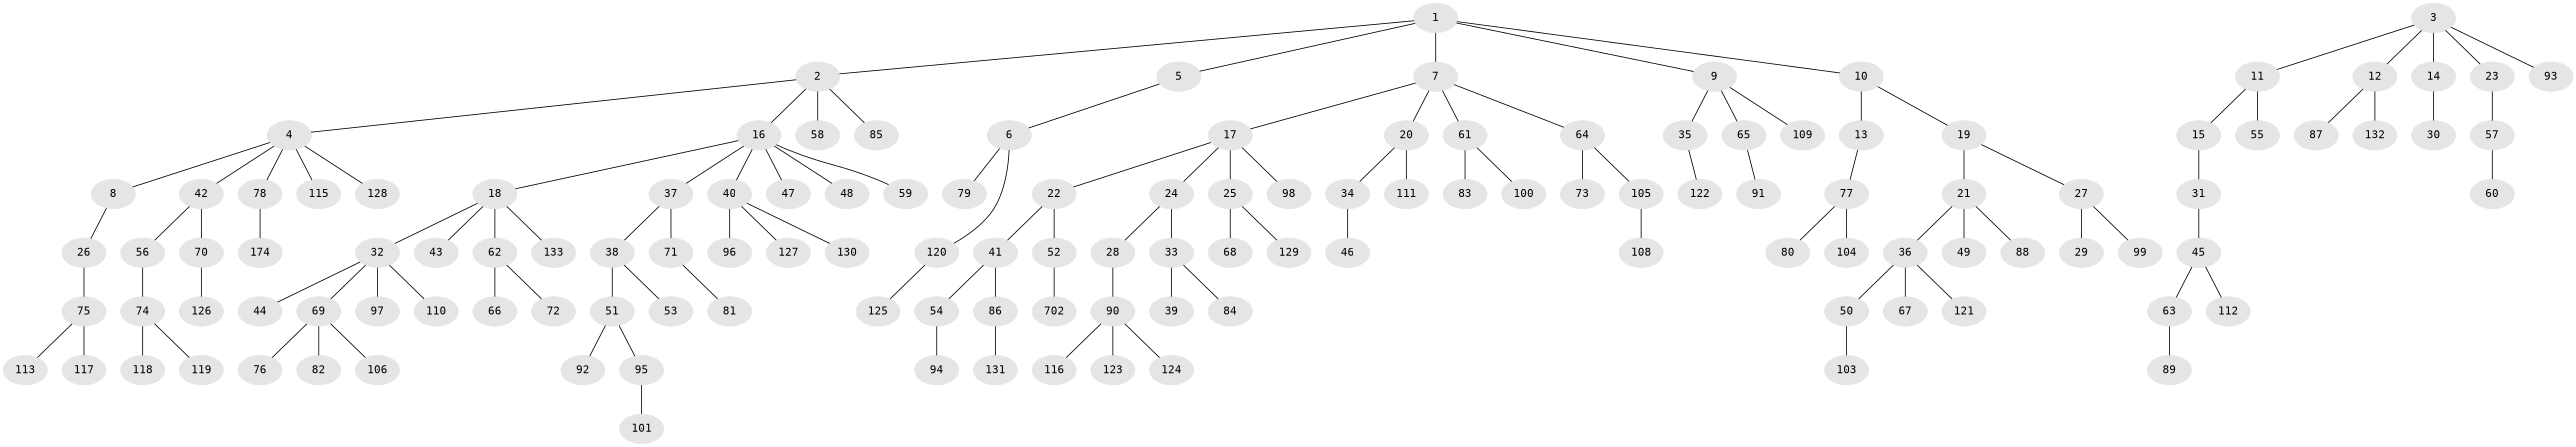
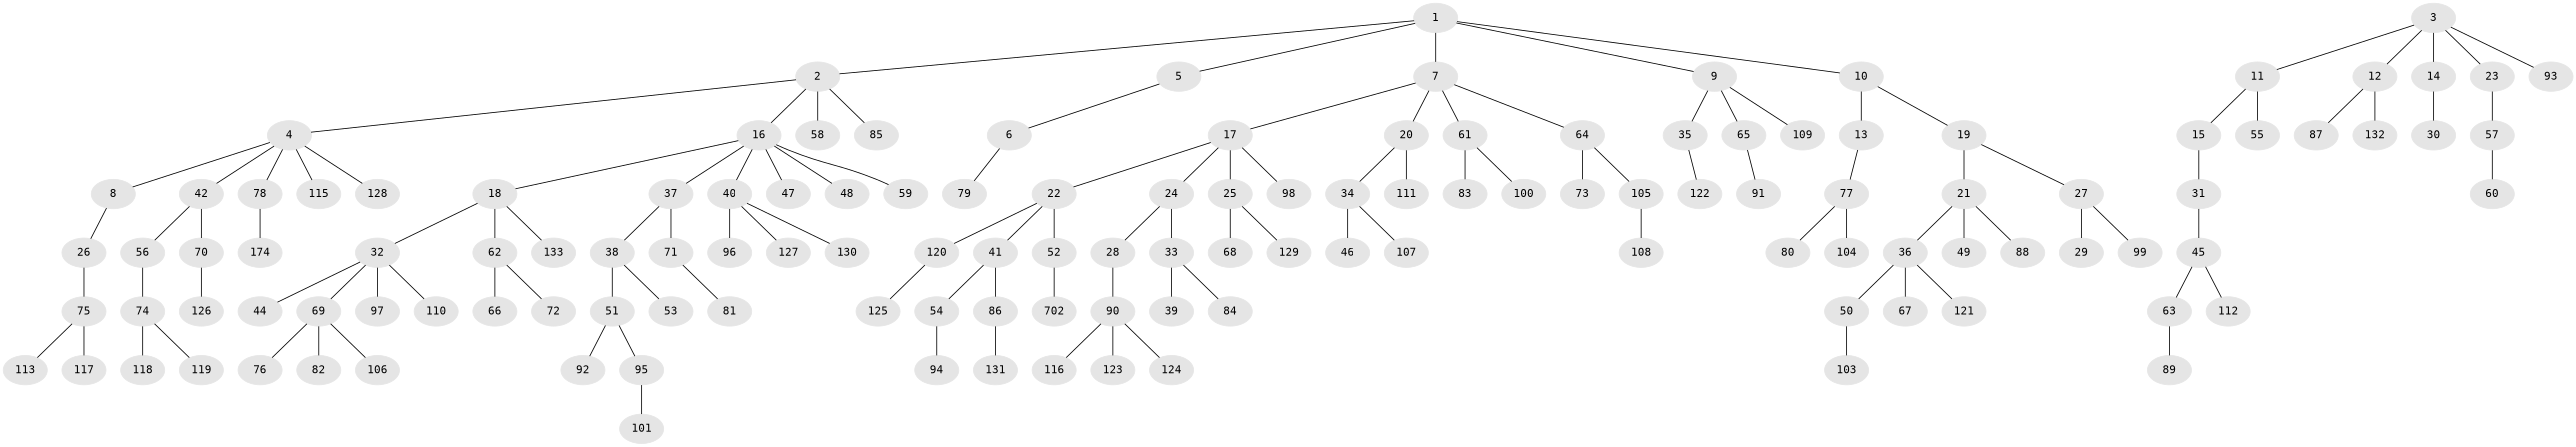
edge "6" -- "120": now "22" -- "120"
node "43": removed
node "107": added
